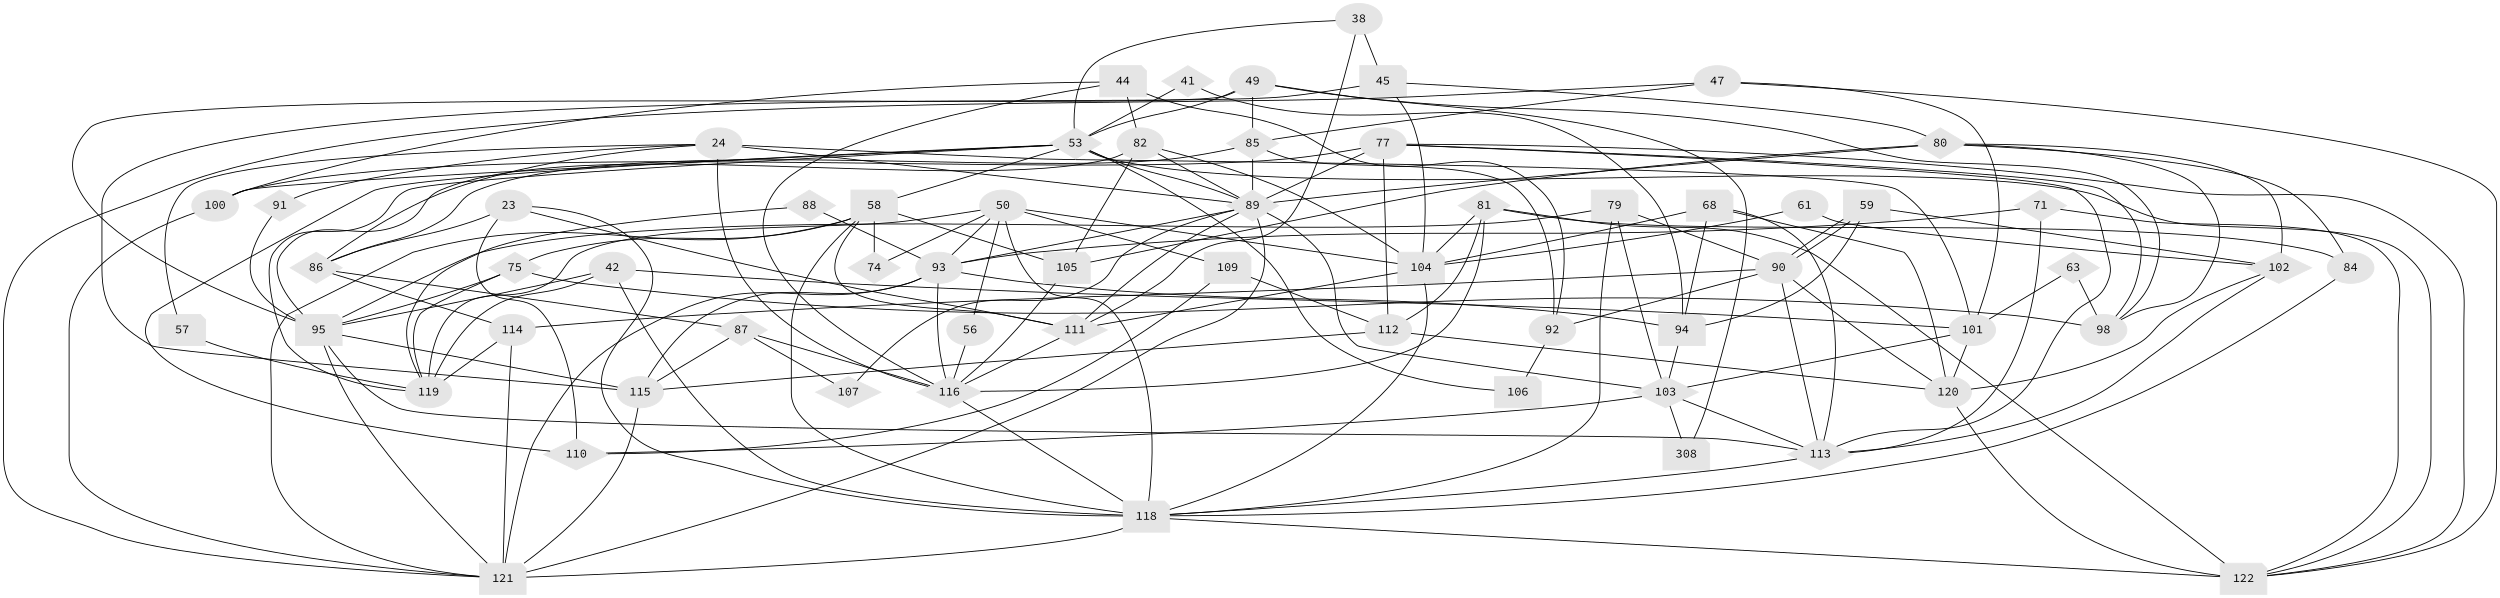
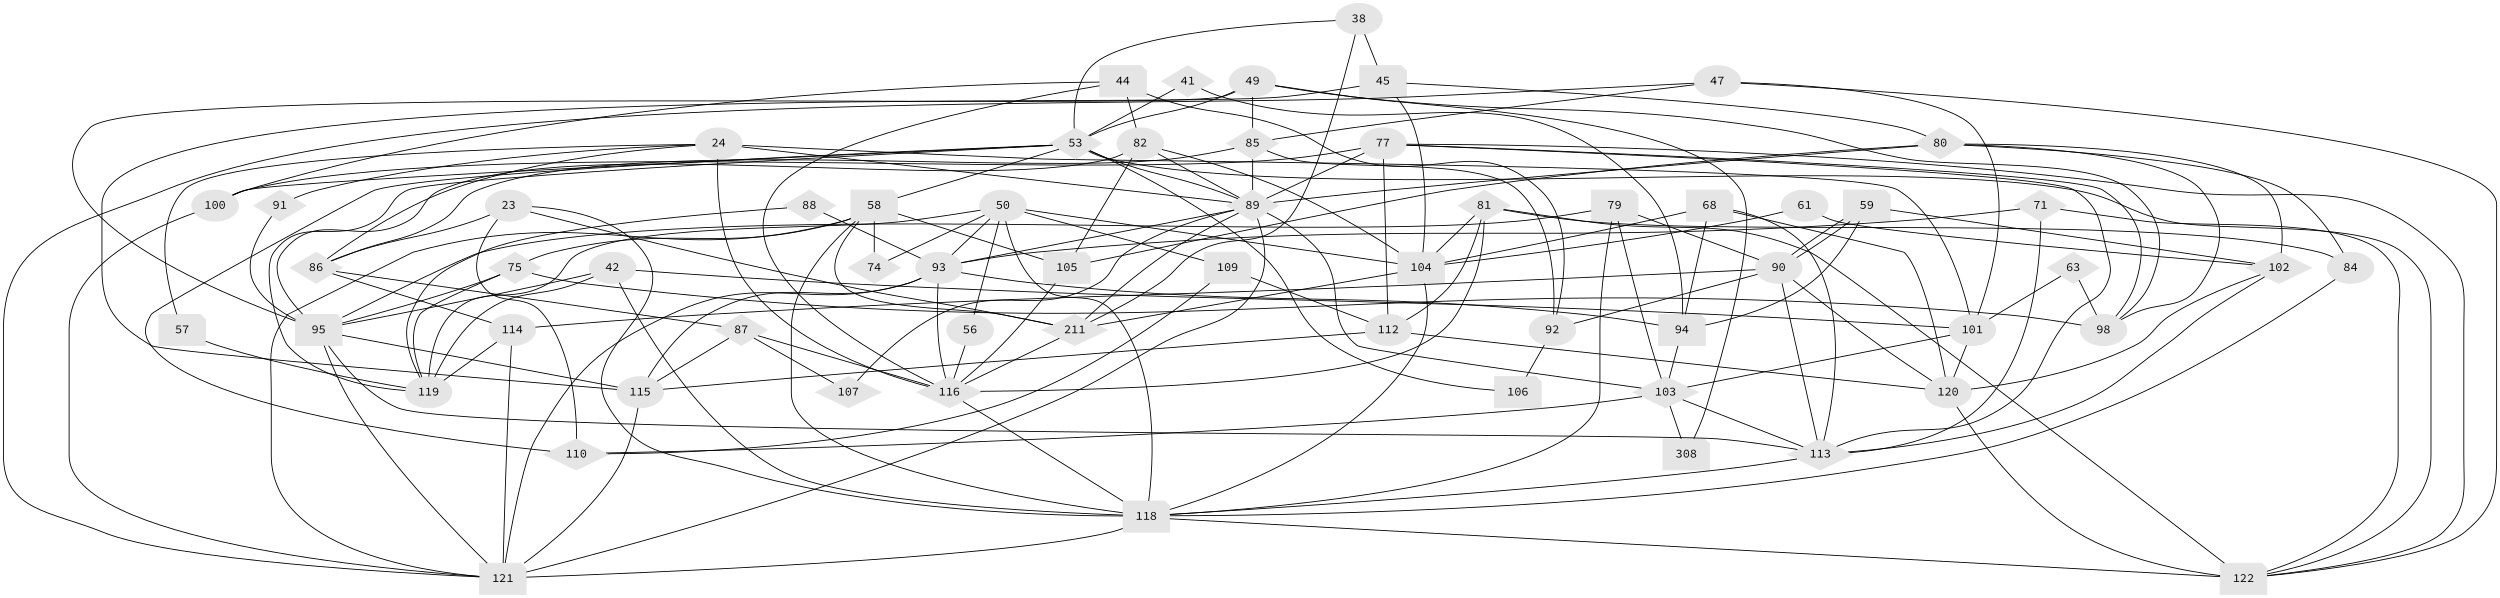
node "111": label "111" -> "211"
